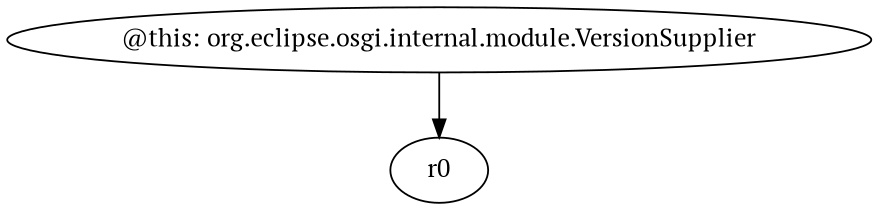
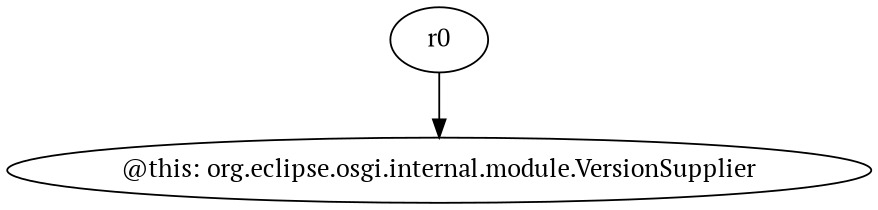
edge "@this: org.eclipse.osgi.internal.module.VersionSupplier" -> "r0": reversed
